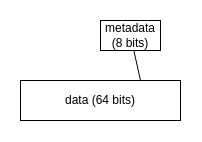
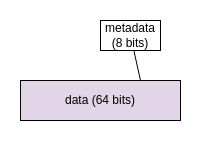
node "data (64 bits)": fillcolor #ffffff -> #e1d5e7
